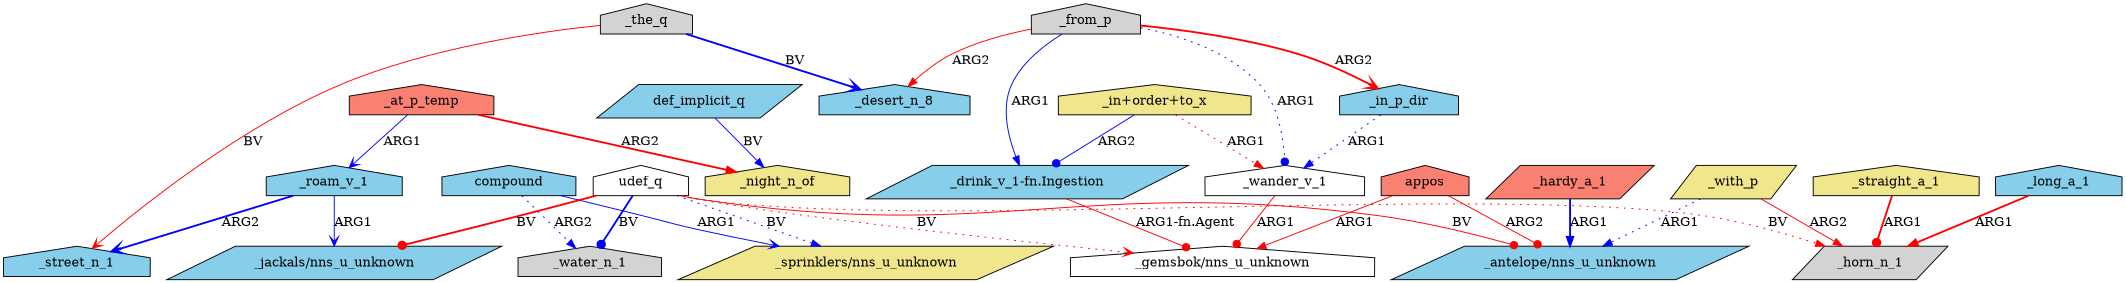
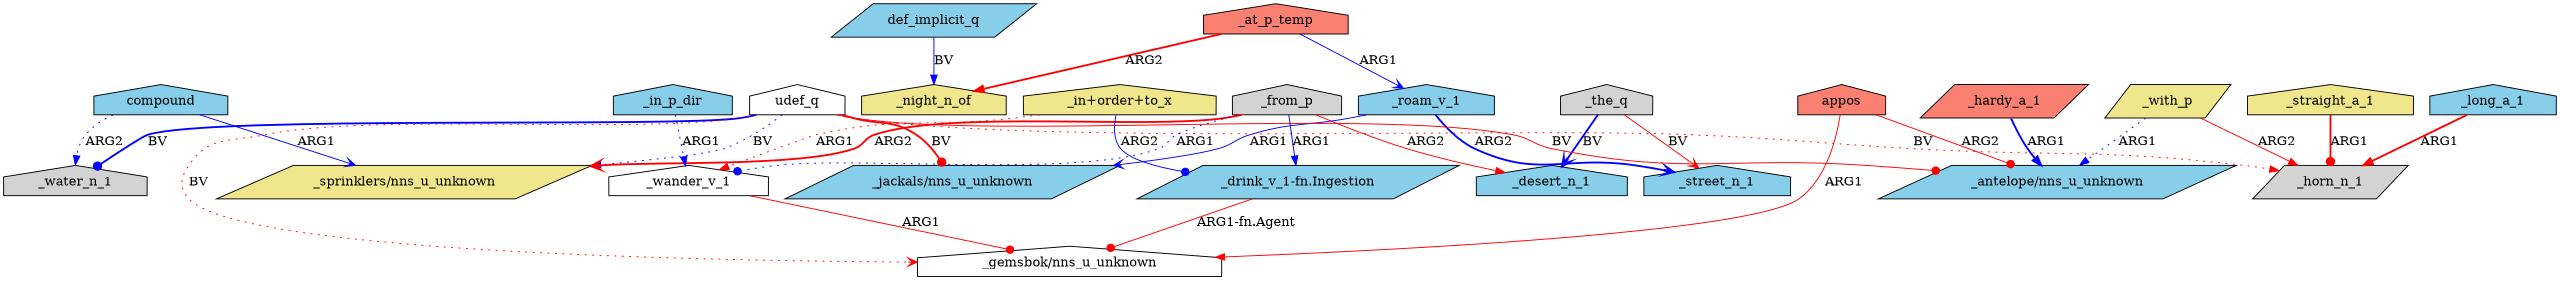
edge "_from_p" -> "_in_p_dir": now "_from_p" -> "_sprinklers/nns_u_unknown"
node "_desert_n_8": label "_desert_n_8" -> "_desert_n_1"
